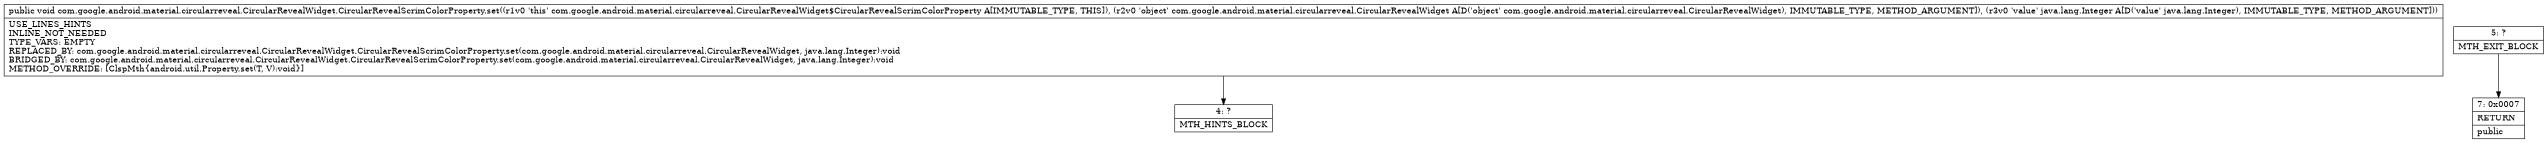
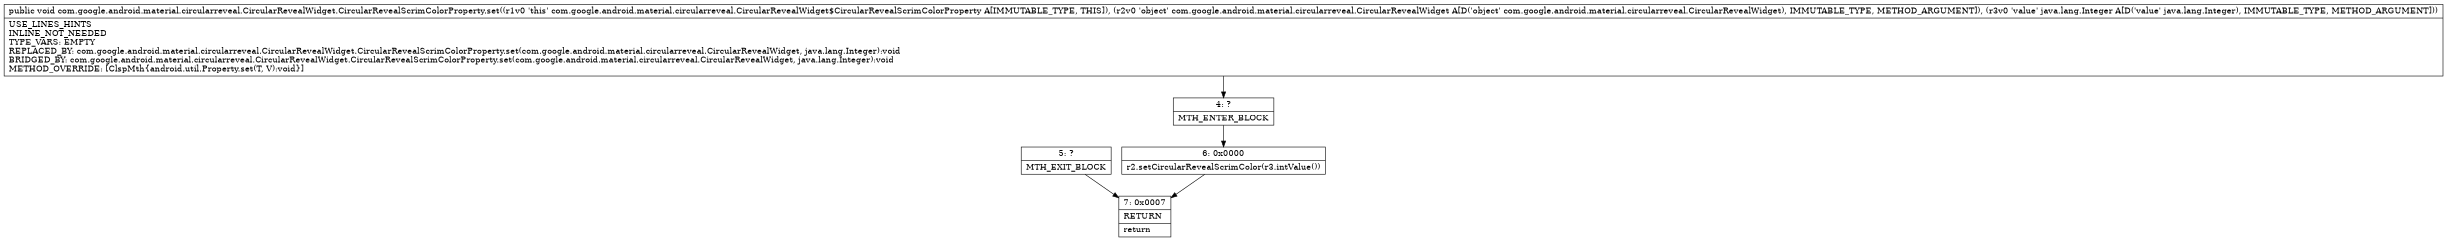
node "4: ?": text "MTH_HINTS_BLOCK" -> "MTH_ENTER_BLOCK"
node "7: 0x0007": text "public" -> "return"
node "6: 0x0000": added
